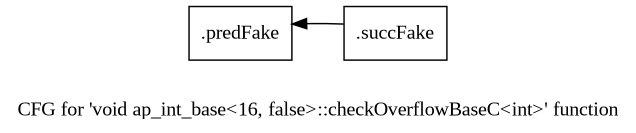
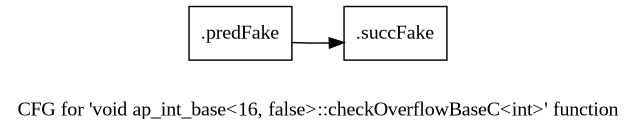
edge ".succFake" -> ".predFake": reversed
